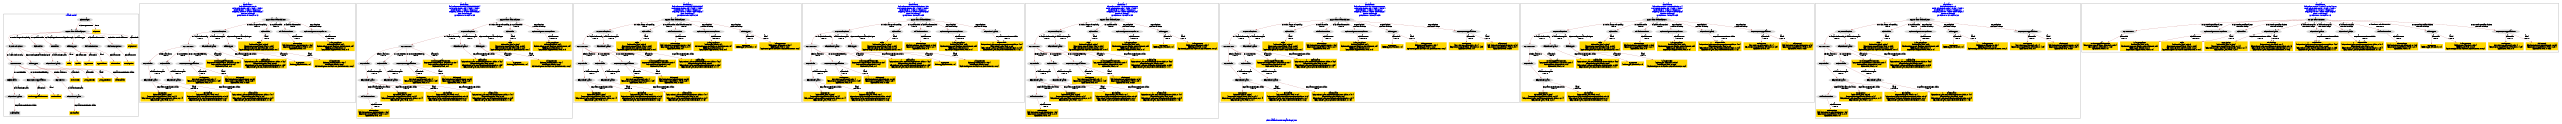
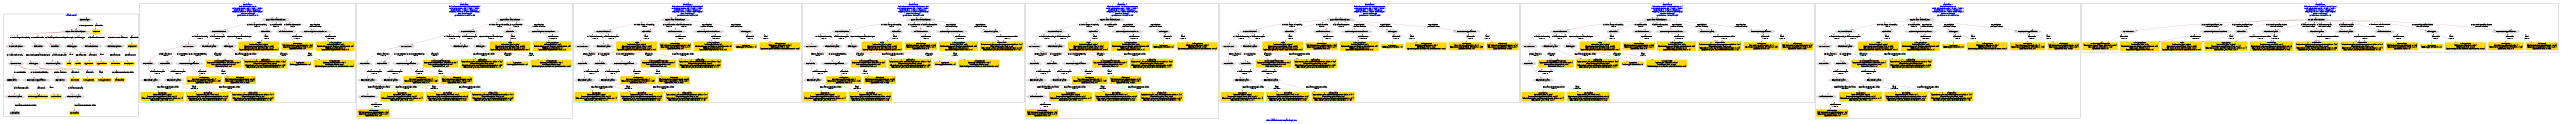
edge "E38_Image1" -> "Pic_URI": label "born" -> "classLink"
node "Artist_URI": label "Artist_URI" -> "Birth_URI"
